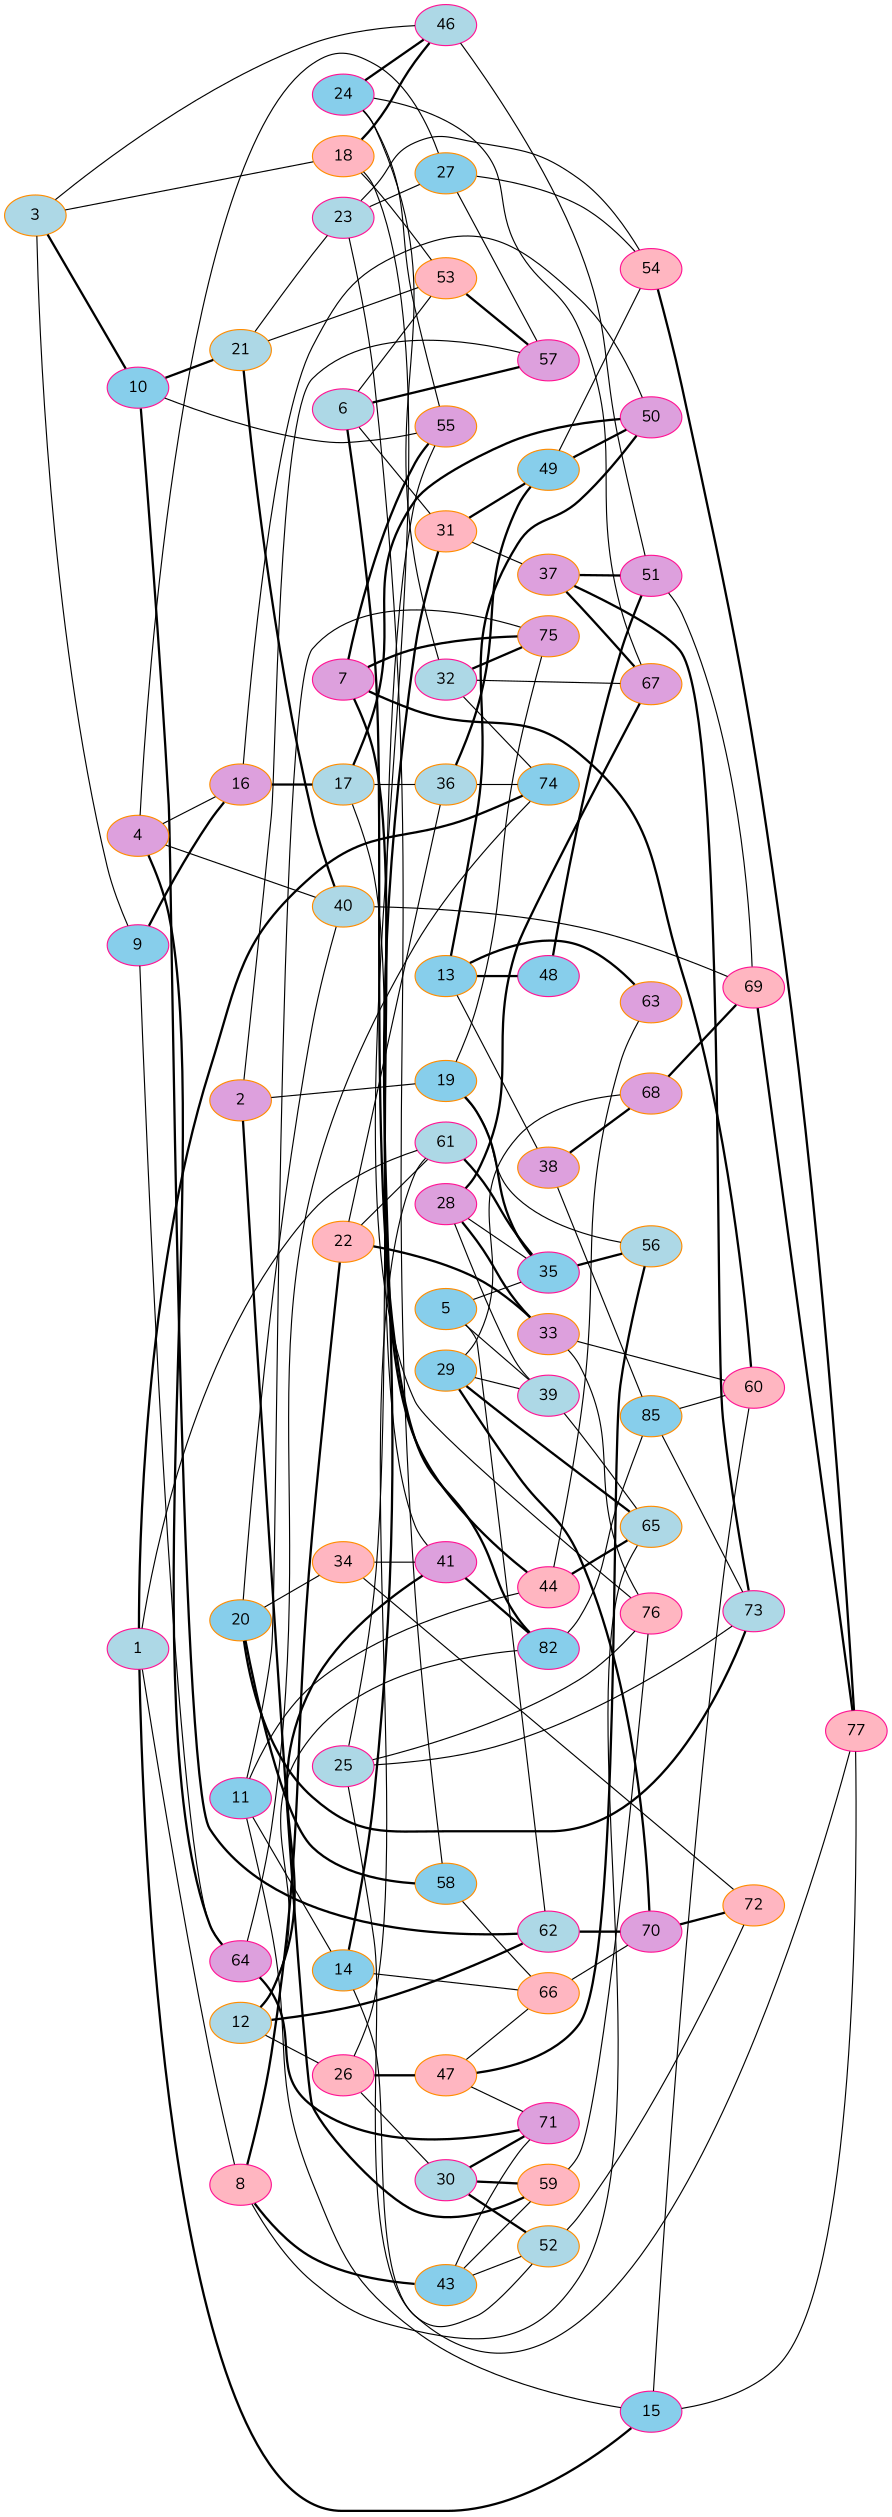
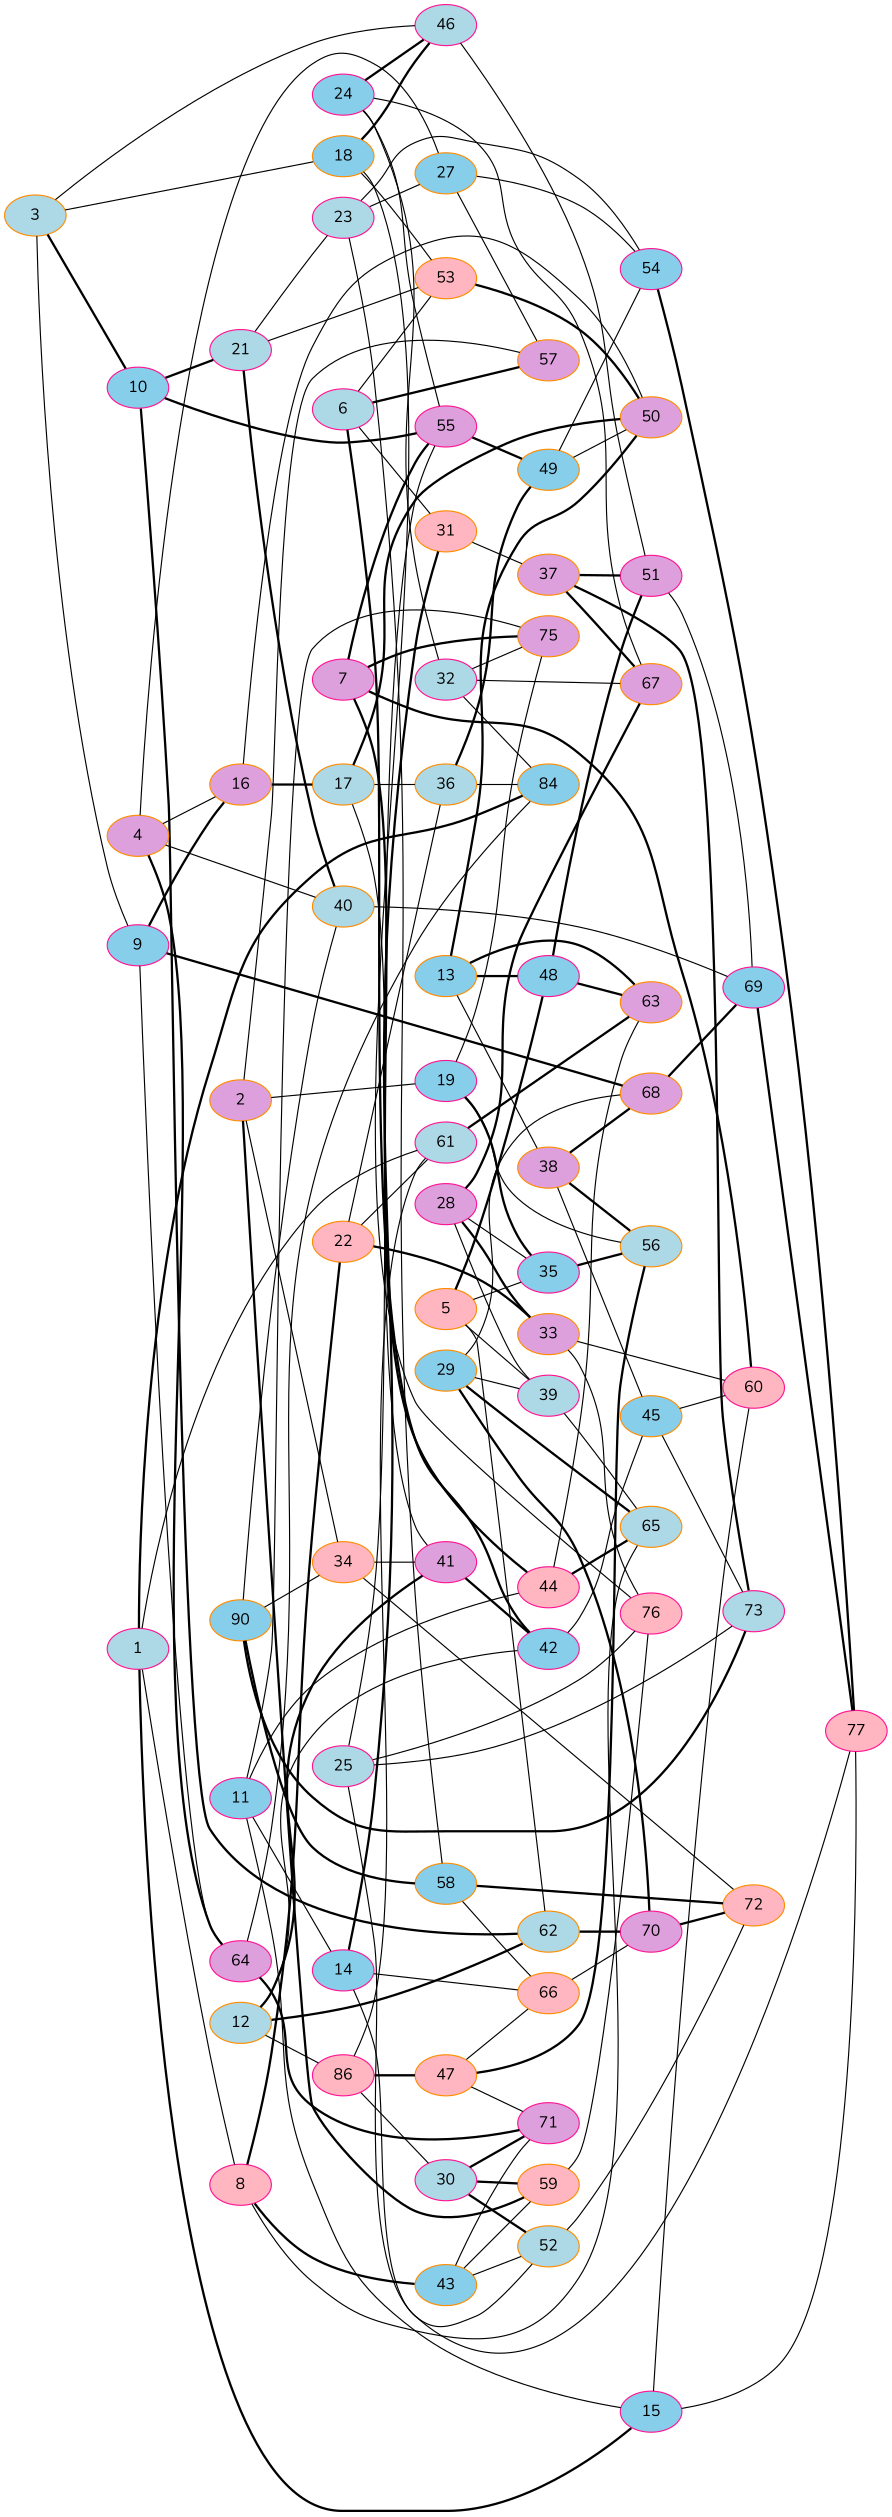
node "18": fillcolor lightpink -> skyblue
node "54": fillcolor lightpink -> skyblue
edge "53" -- "57": now "53" -- "50"
node "21": color darkorange -> deeppink
node "57": color deeppink -> darkorange
node "50": color deeppink -> darkorange
node "55": color darkorange -> deeppink
edge "10" -- "55": style solid -> bold
edge "50" -- "49": style bold -> solid
edge "49" -- "31": now "49" -- "55"
edge "75" -- "32": style bold -> solid
node "74": label "74" -> "84"
node "69": fillcolor lightpink -> skyblue
edge "48" -- "63": added
edge "9" -- "68": added
node "19": color darkorange -> deeppink
edge "48" -- "5": added
edge "61" -- "35": now "61" -- "63"
edge "38" -- "56": added
edge "2" -- "34": added
node "5": fillcolor skyblue -> lightpink
node "85": label "85" -> "45"
node "20": label "20" -> "90"
node "82": label "82" -> "42"
edge "58" -- "72": added
node "62": color deeppink -> darkorange
node "14": color darkorange -> deeppink
node "26": label "26" -> "86"
